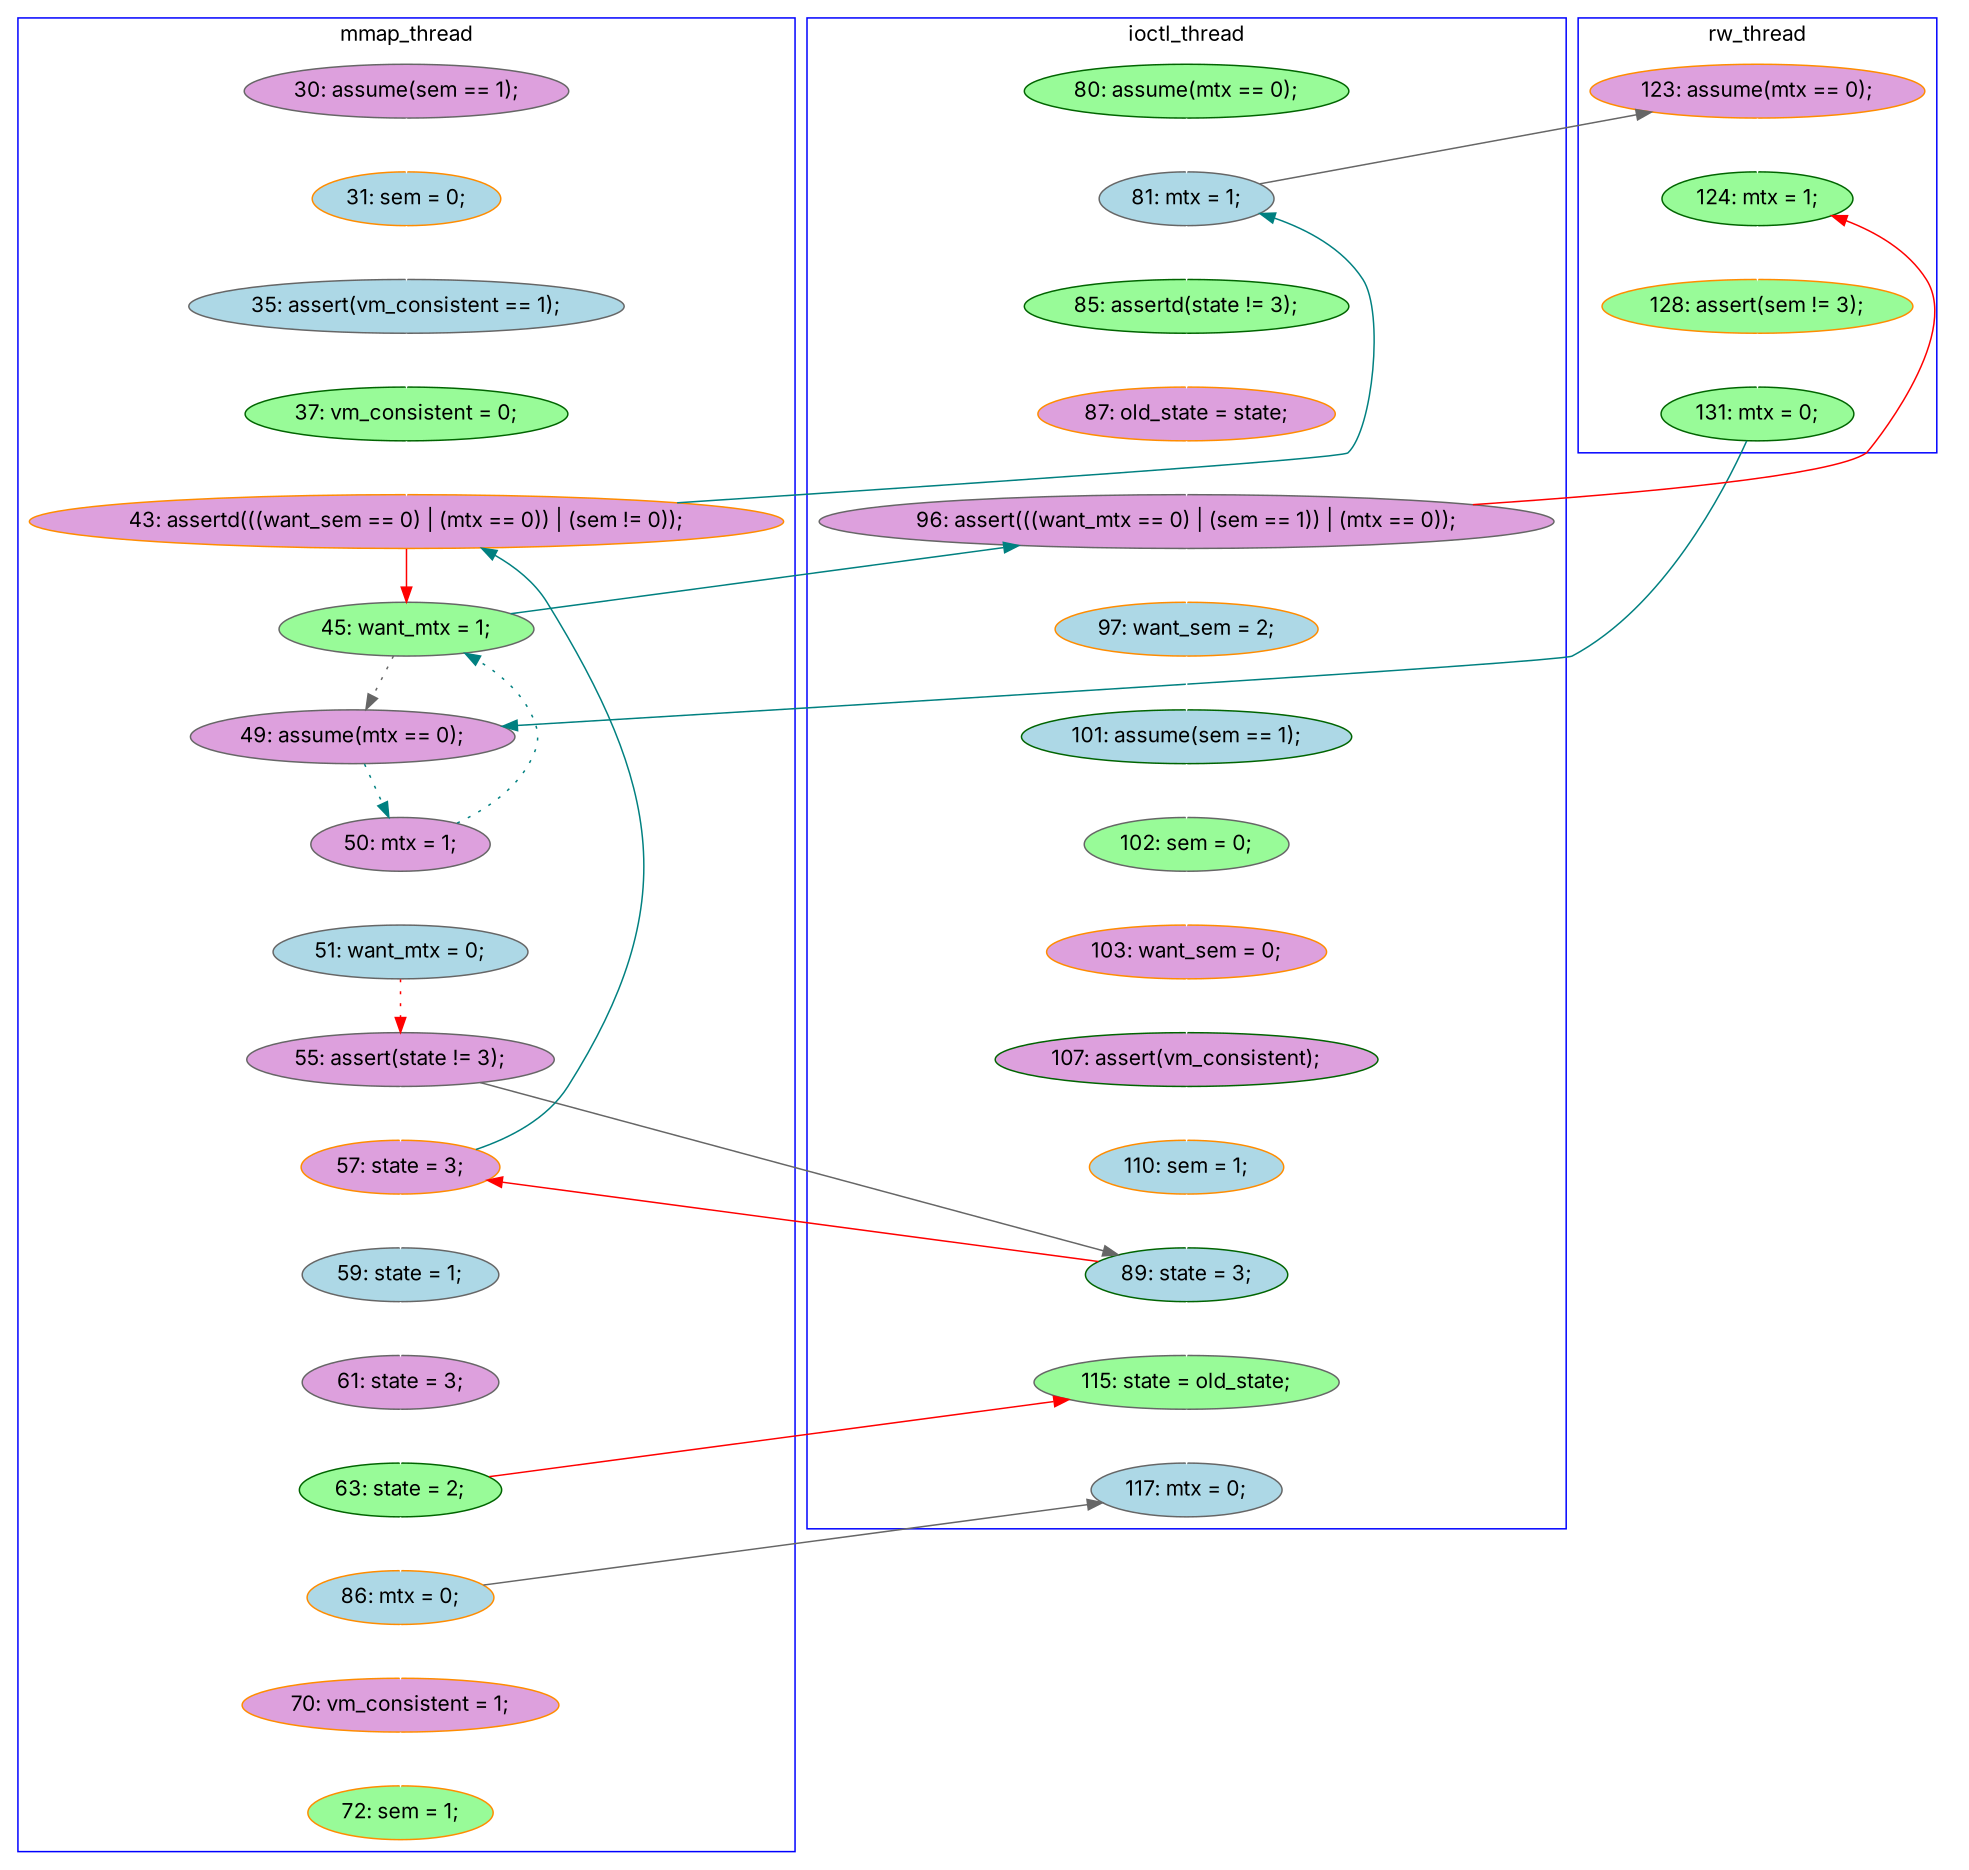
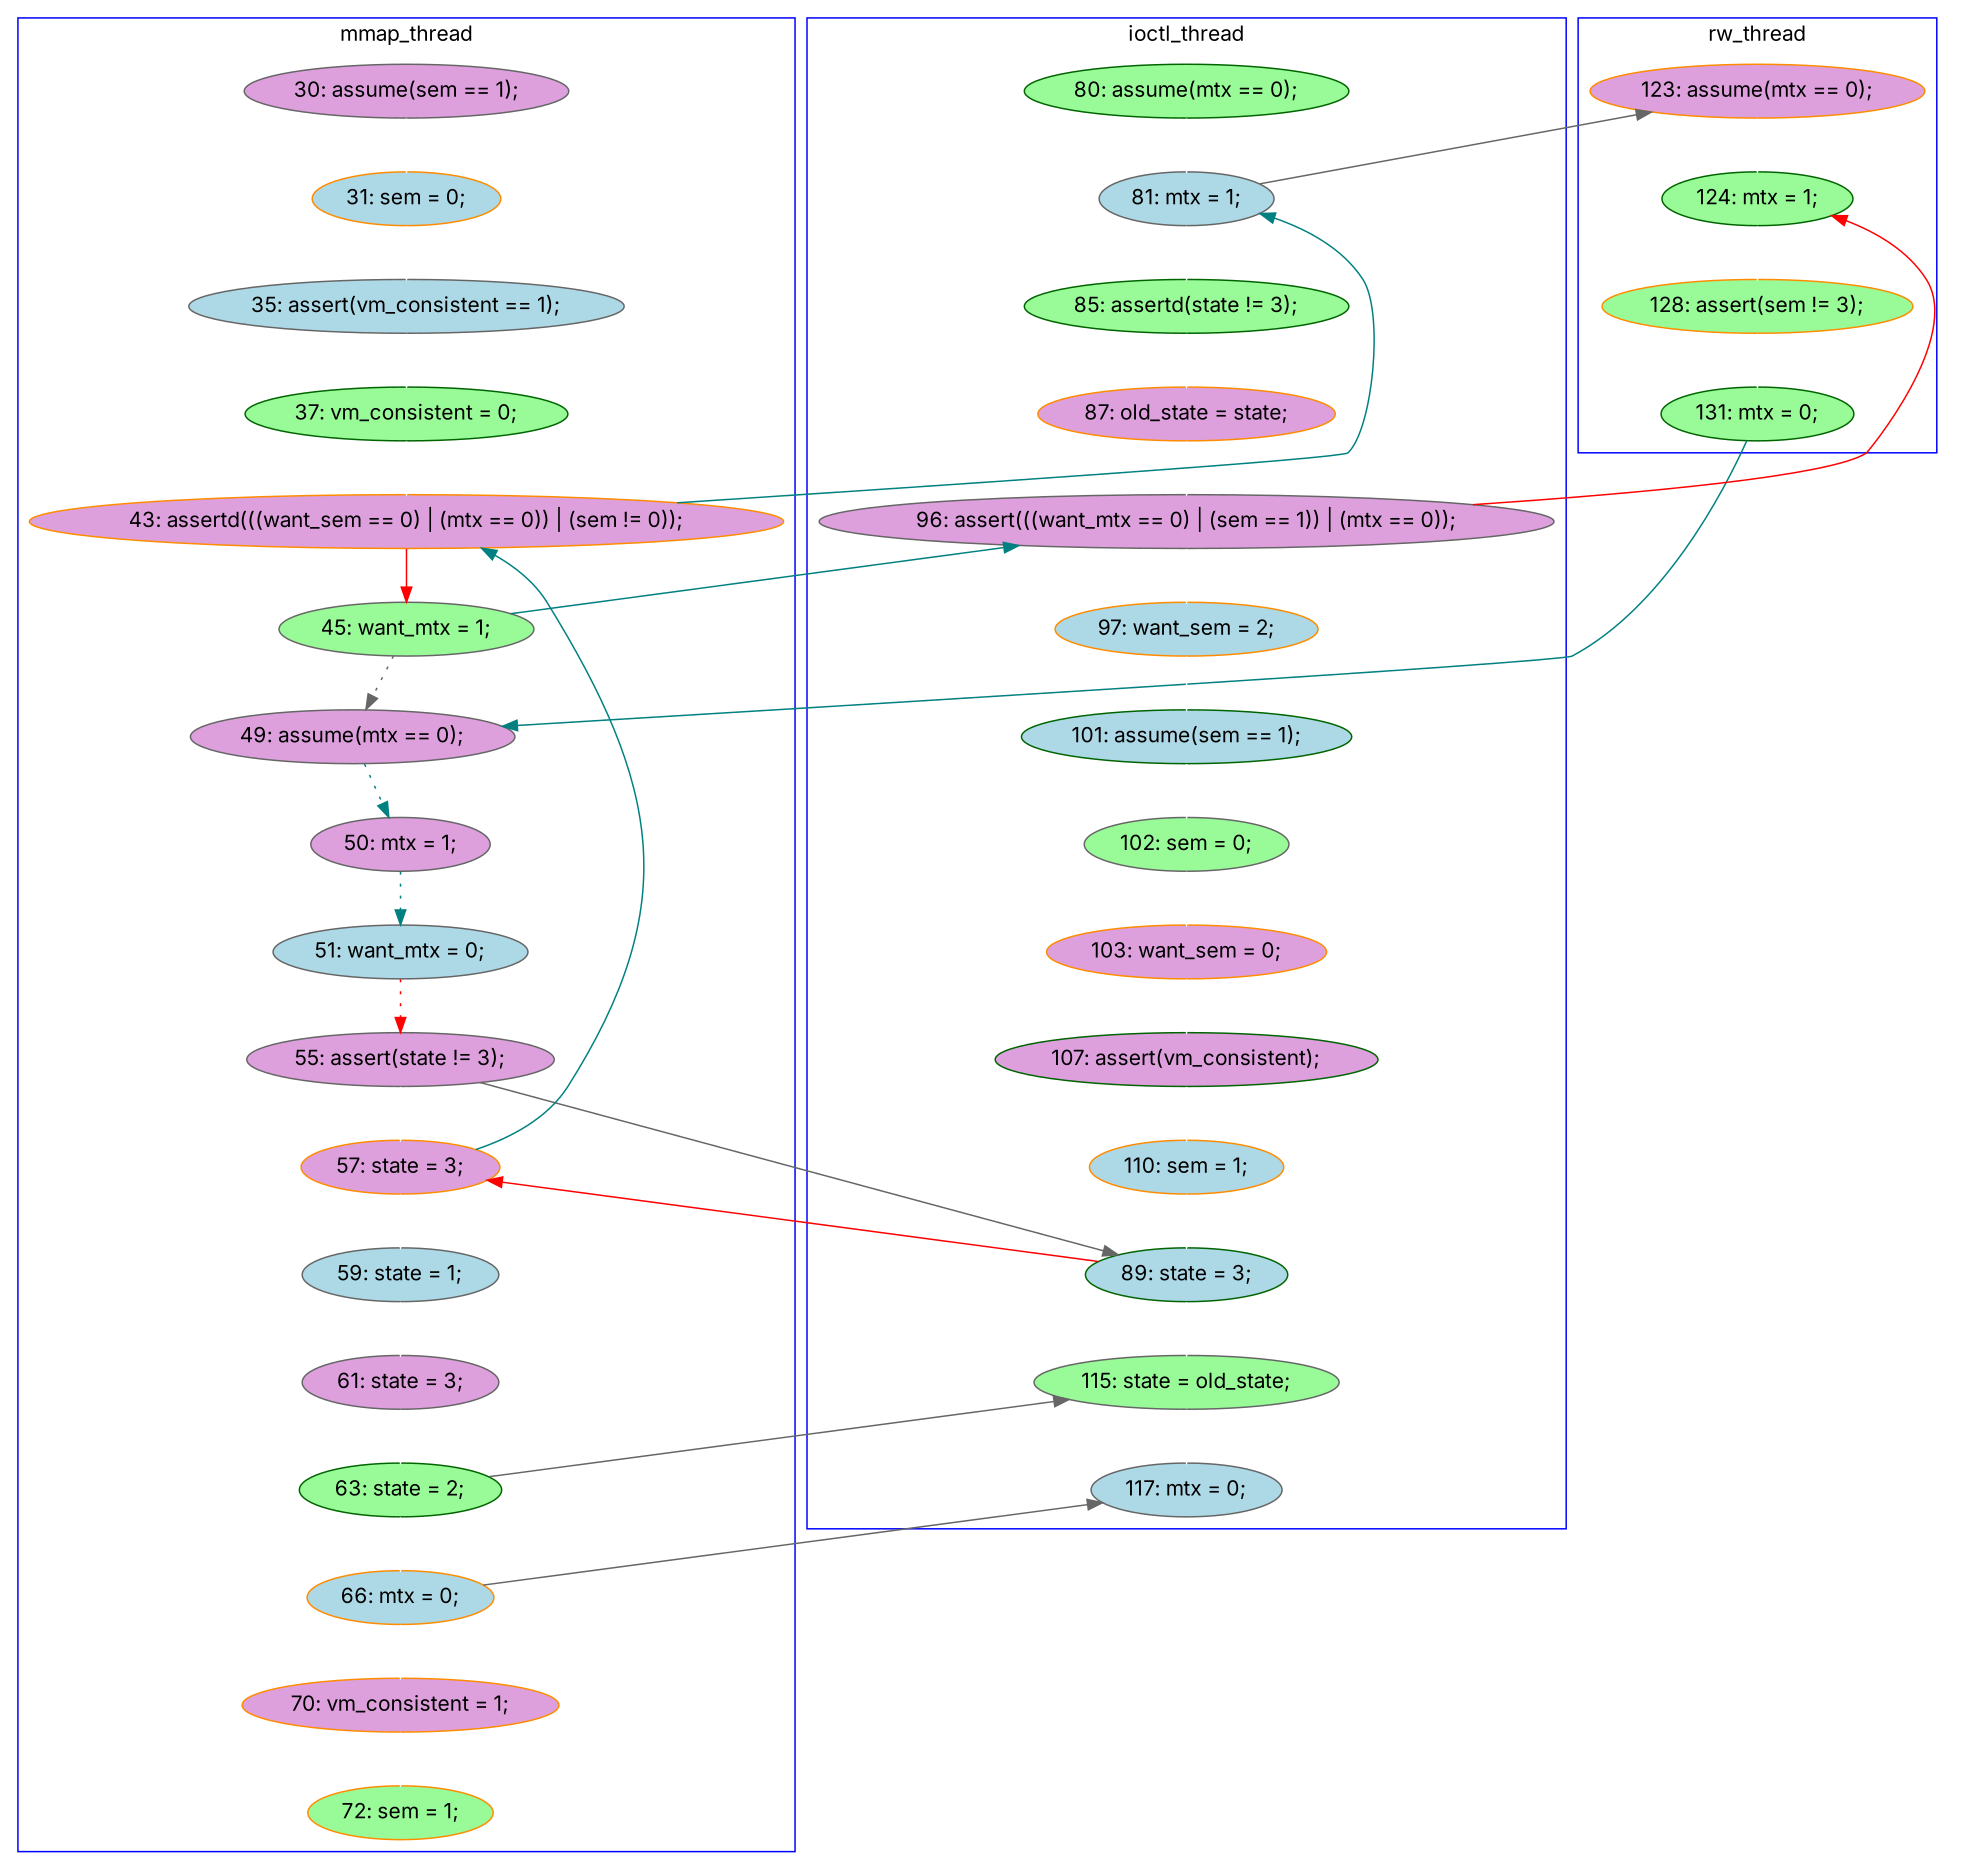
edge "50: mtx = 1;" -> "45: want_mtx = 1;": now "50: mtx = 1;" -> "51: want_mtx = 0;"
edge "63: state = 2;" -> "115: state = old_state;": color red -> gray40
node "86: mtx = 0;": label "86: mtx = 0;" -> "66: mtx = 0;"
